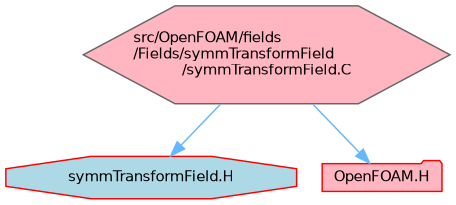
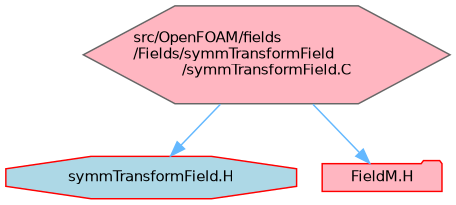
node "OpenFOAM.H": label "OpenFOAM.H" -> "FieldM.H"
